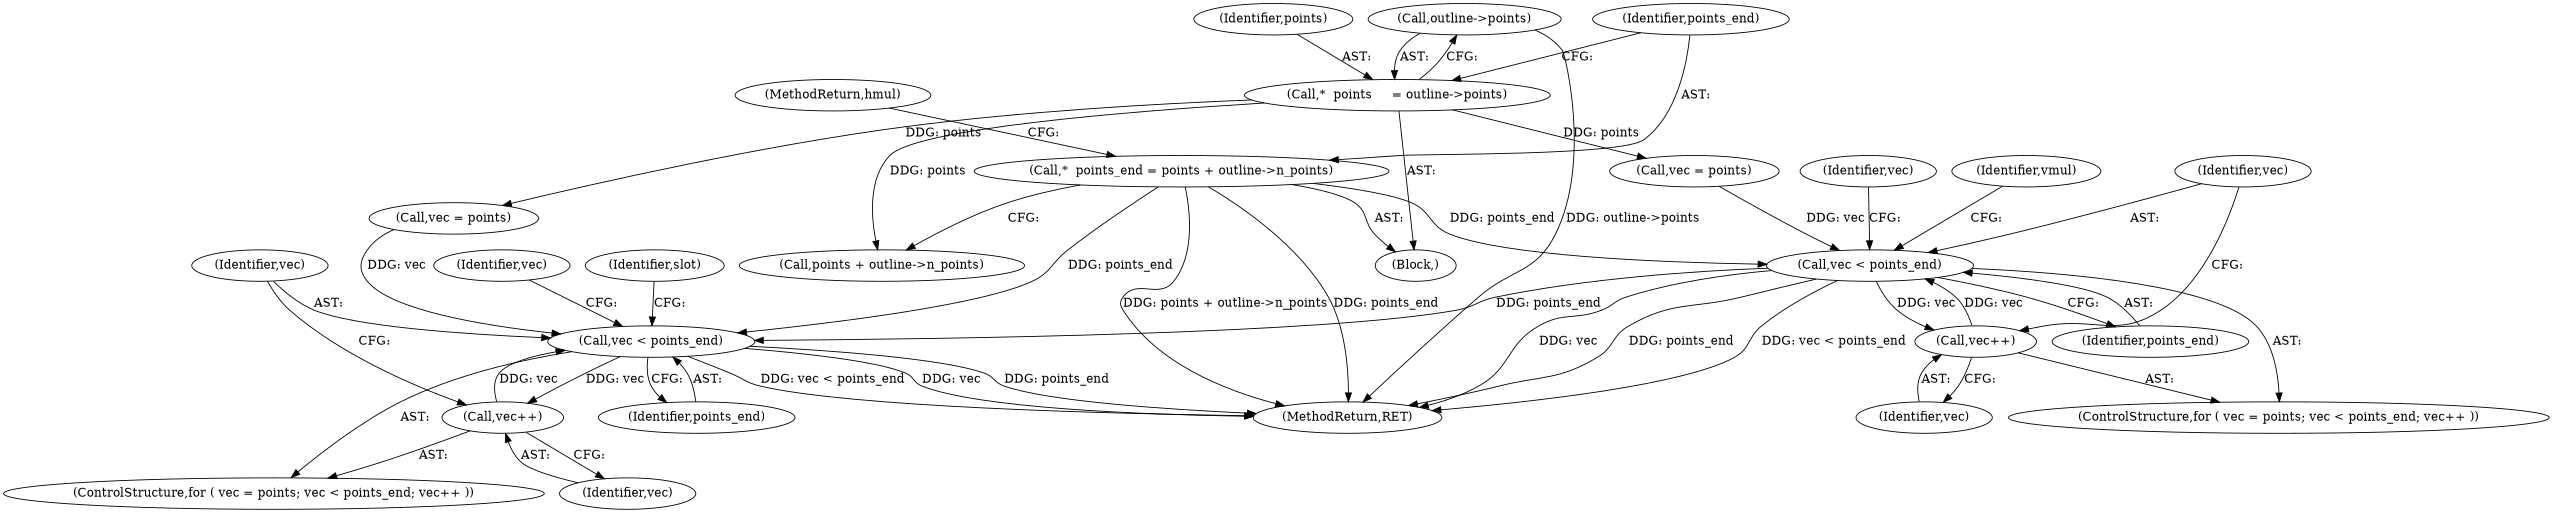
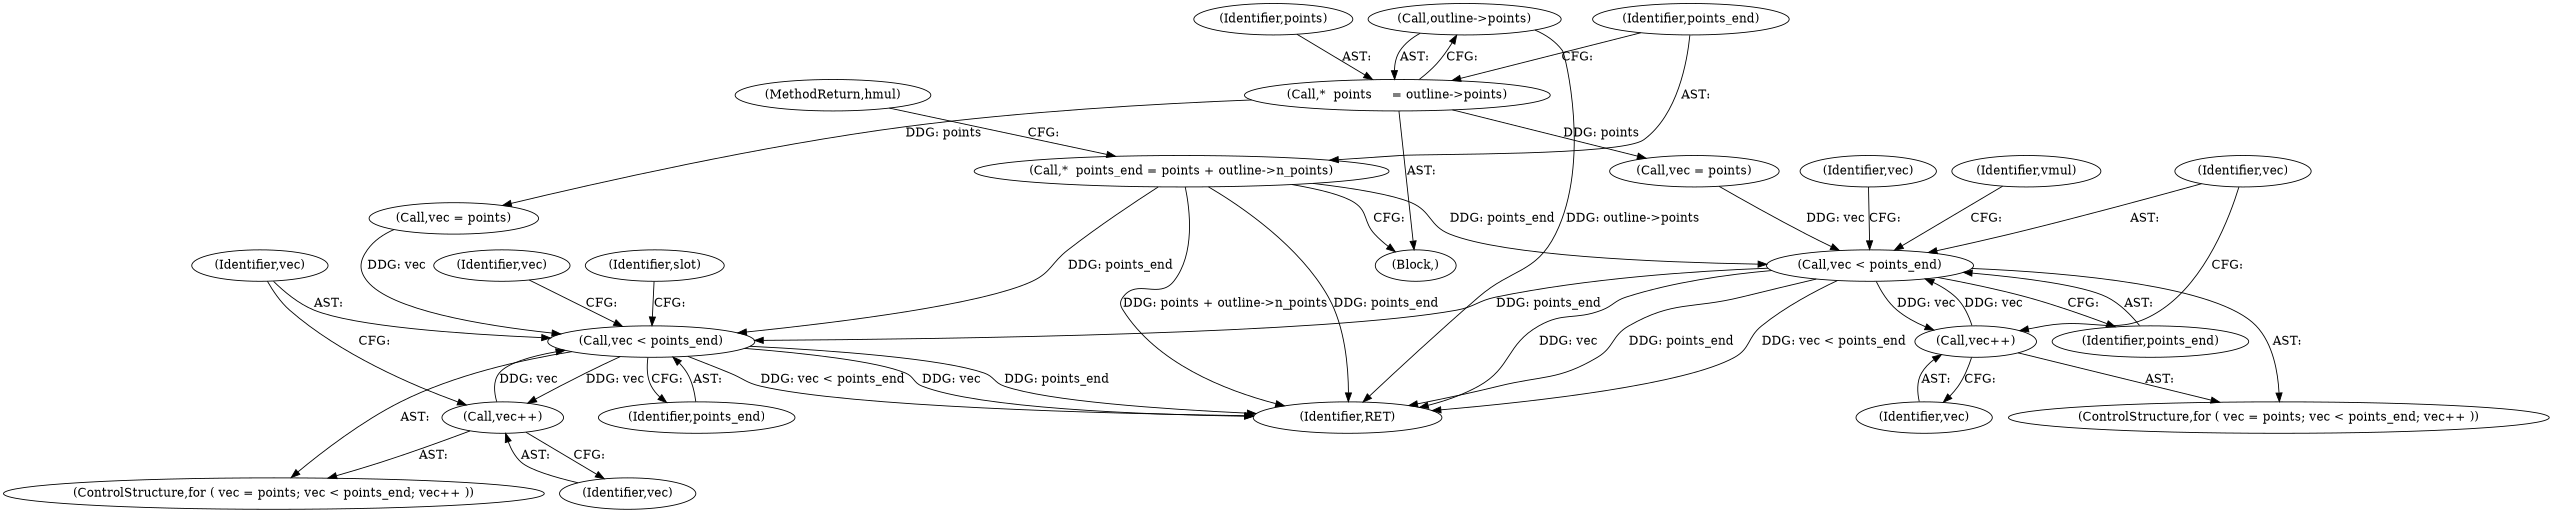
edge "(Call,*  points_end = points + outline->n_points)" -> "(Block,)": label "AST: " -> "CFG: "
node "(Call,points + outline->n_points)": removed
node "(MethodReturn,RET)": label "(MethodReturn,RET)" -> "(Identifier,RET)"
